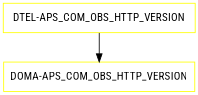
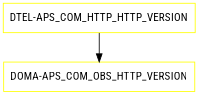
node "DTEL-APS_COM_OBS_HTTP_VERSION": label "DTEL-APS_COM_OBS_HTTP_VERSION" -> "DTEL-APS_COM_HTTP_HTTP_VERSION"
